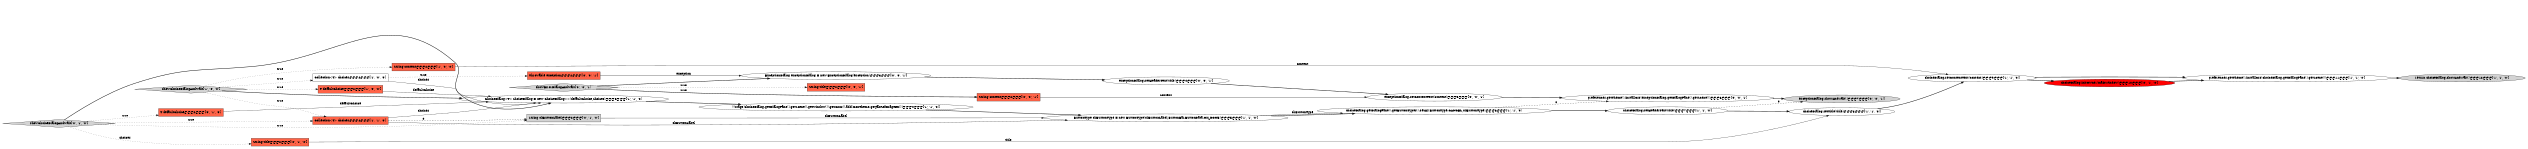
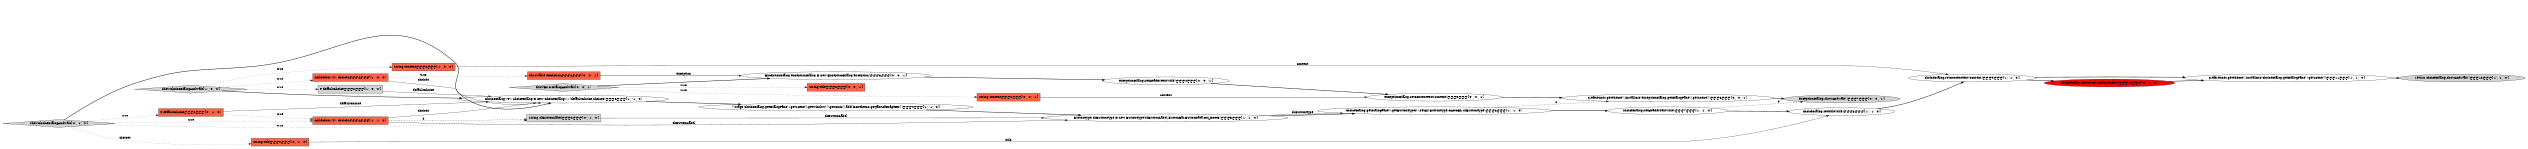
node "Collection<T> choices@@@2@@@['1', '0', '0']": fillcolor white -> tomato
node "T defaultChoice@@@2@@@['1', '0', '0']": fillcolor tomato -> lightgray
edge "showErrorDialogAndWait['0', '0', '1']" -> "String content@@@2@@@['0', '0', '1']": style bold -> dotted
edge "showChoiceDialogAndWait['1', '0', '0']" -> "Collection<T> choices@@@2@@@['1', '1', '0']": now "T defaultChoice@@@2@@@['0', '1', '0']" -> "Collection<T> choices@@@2@@@['1', '1', '0']"
